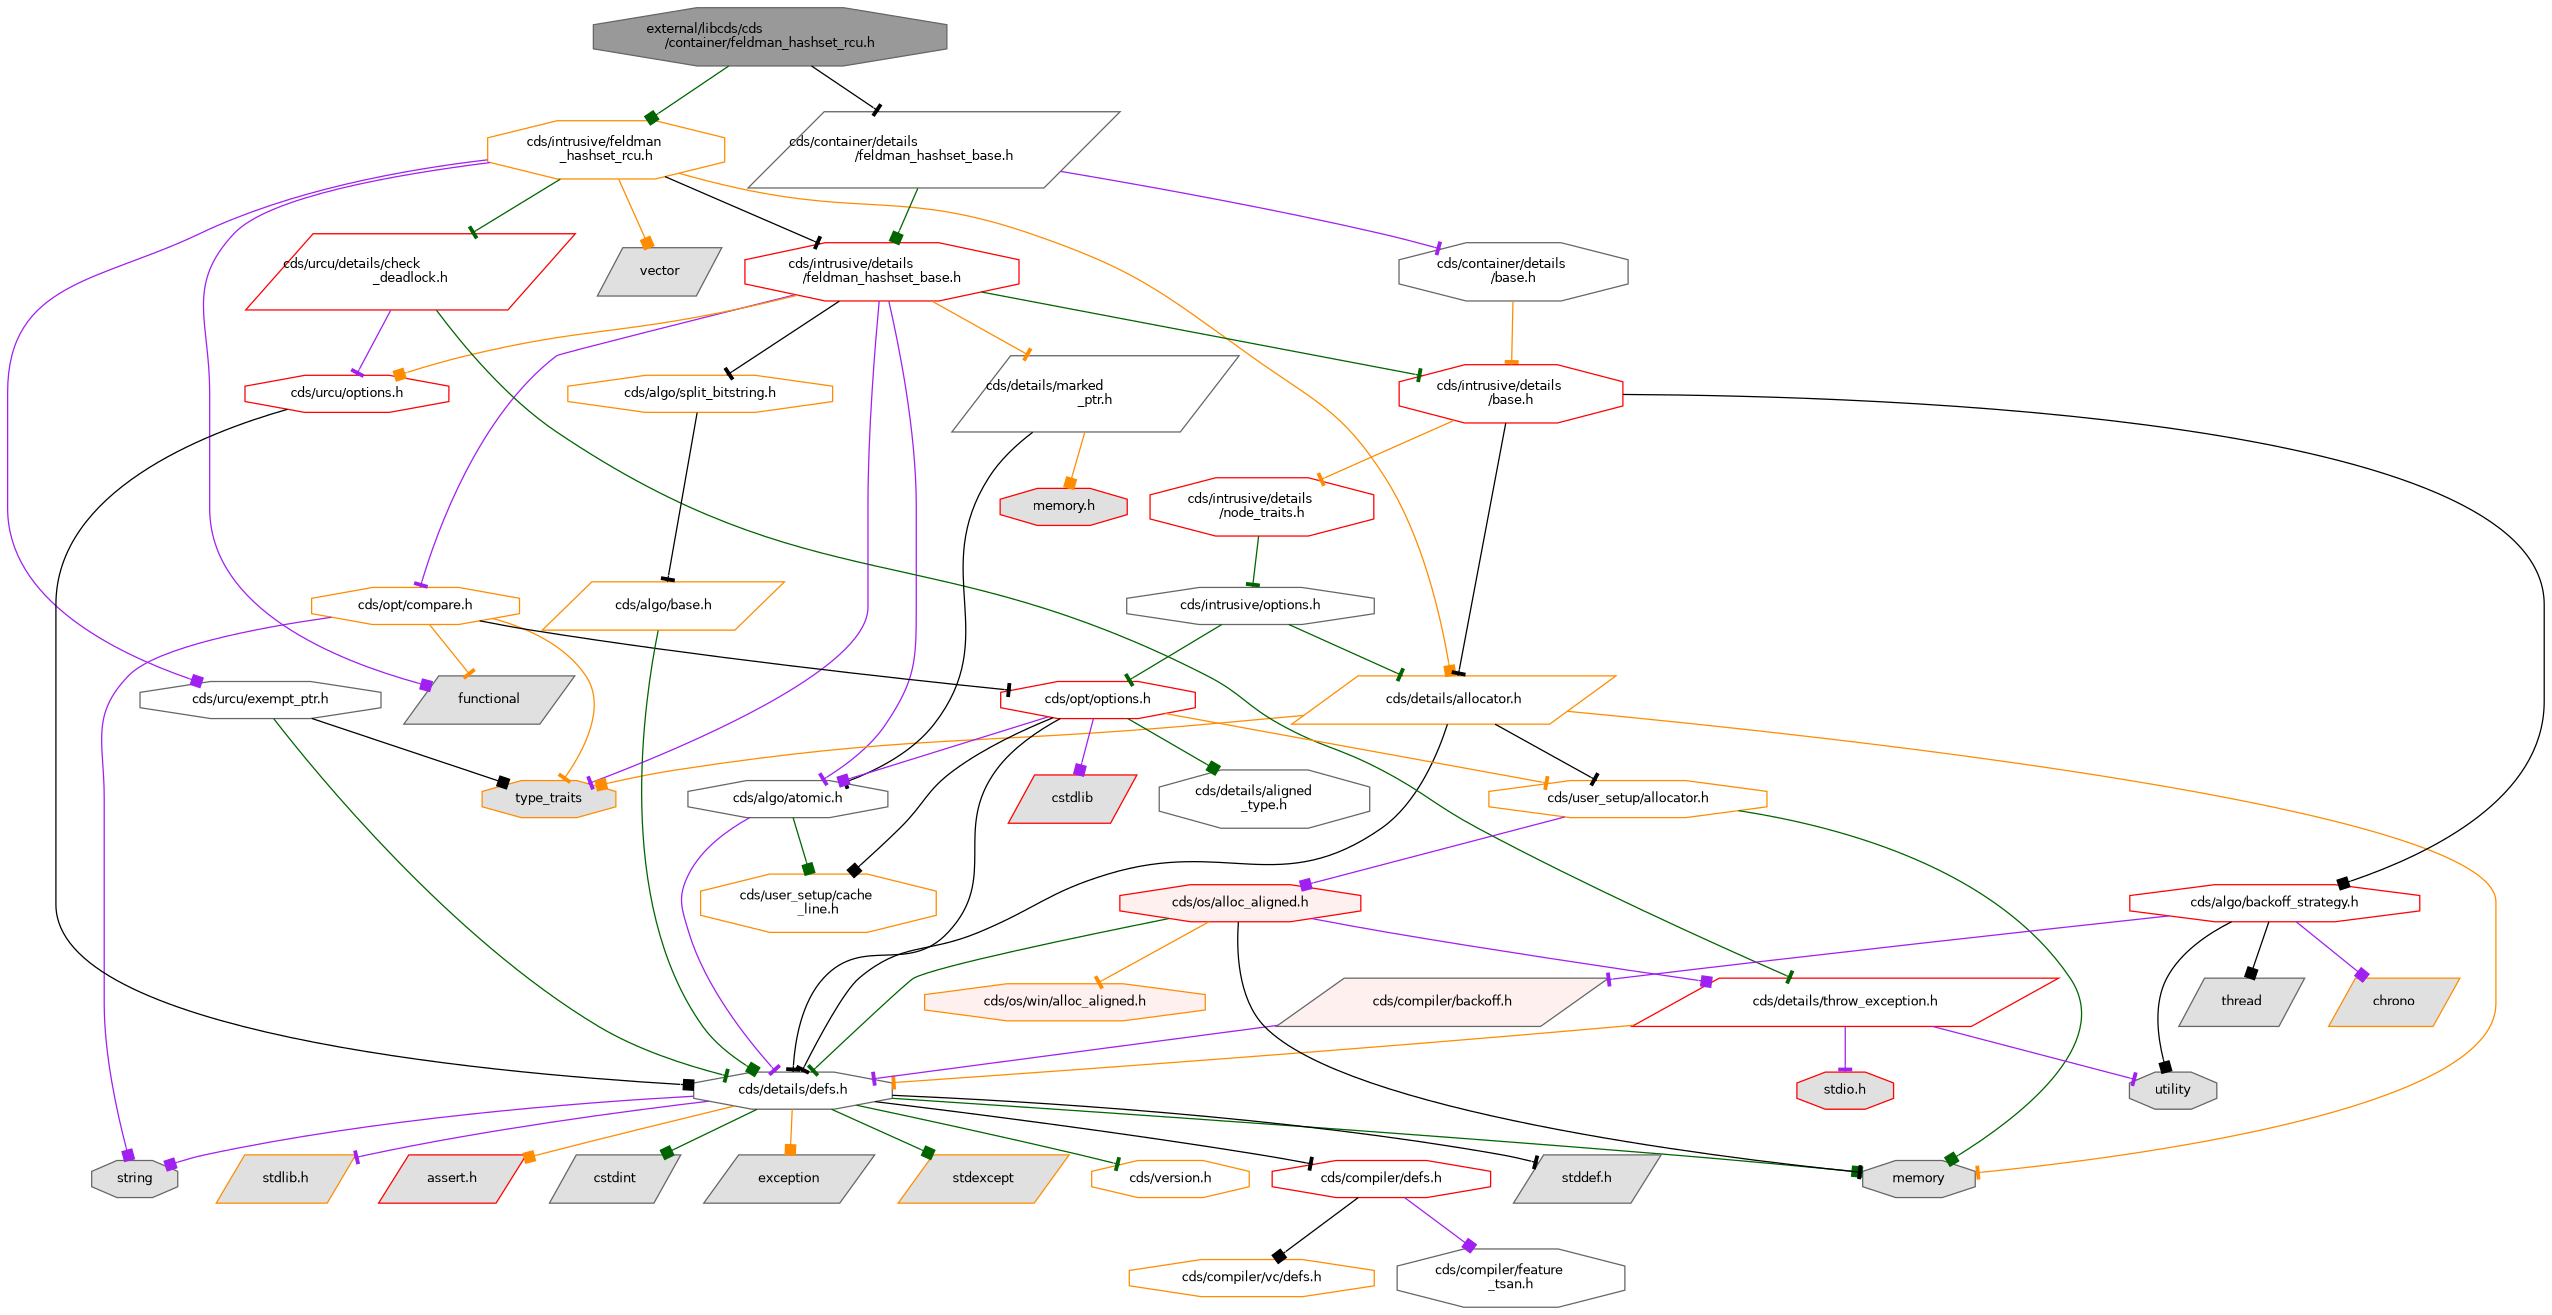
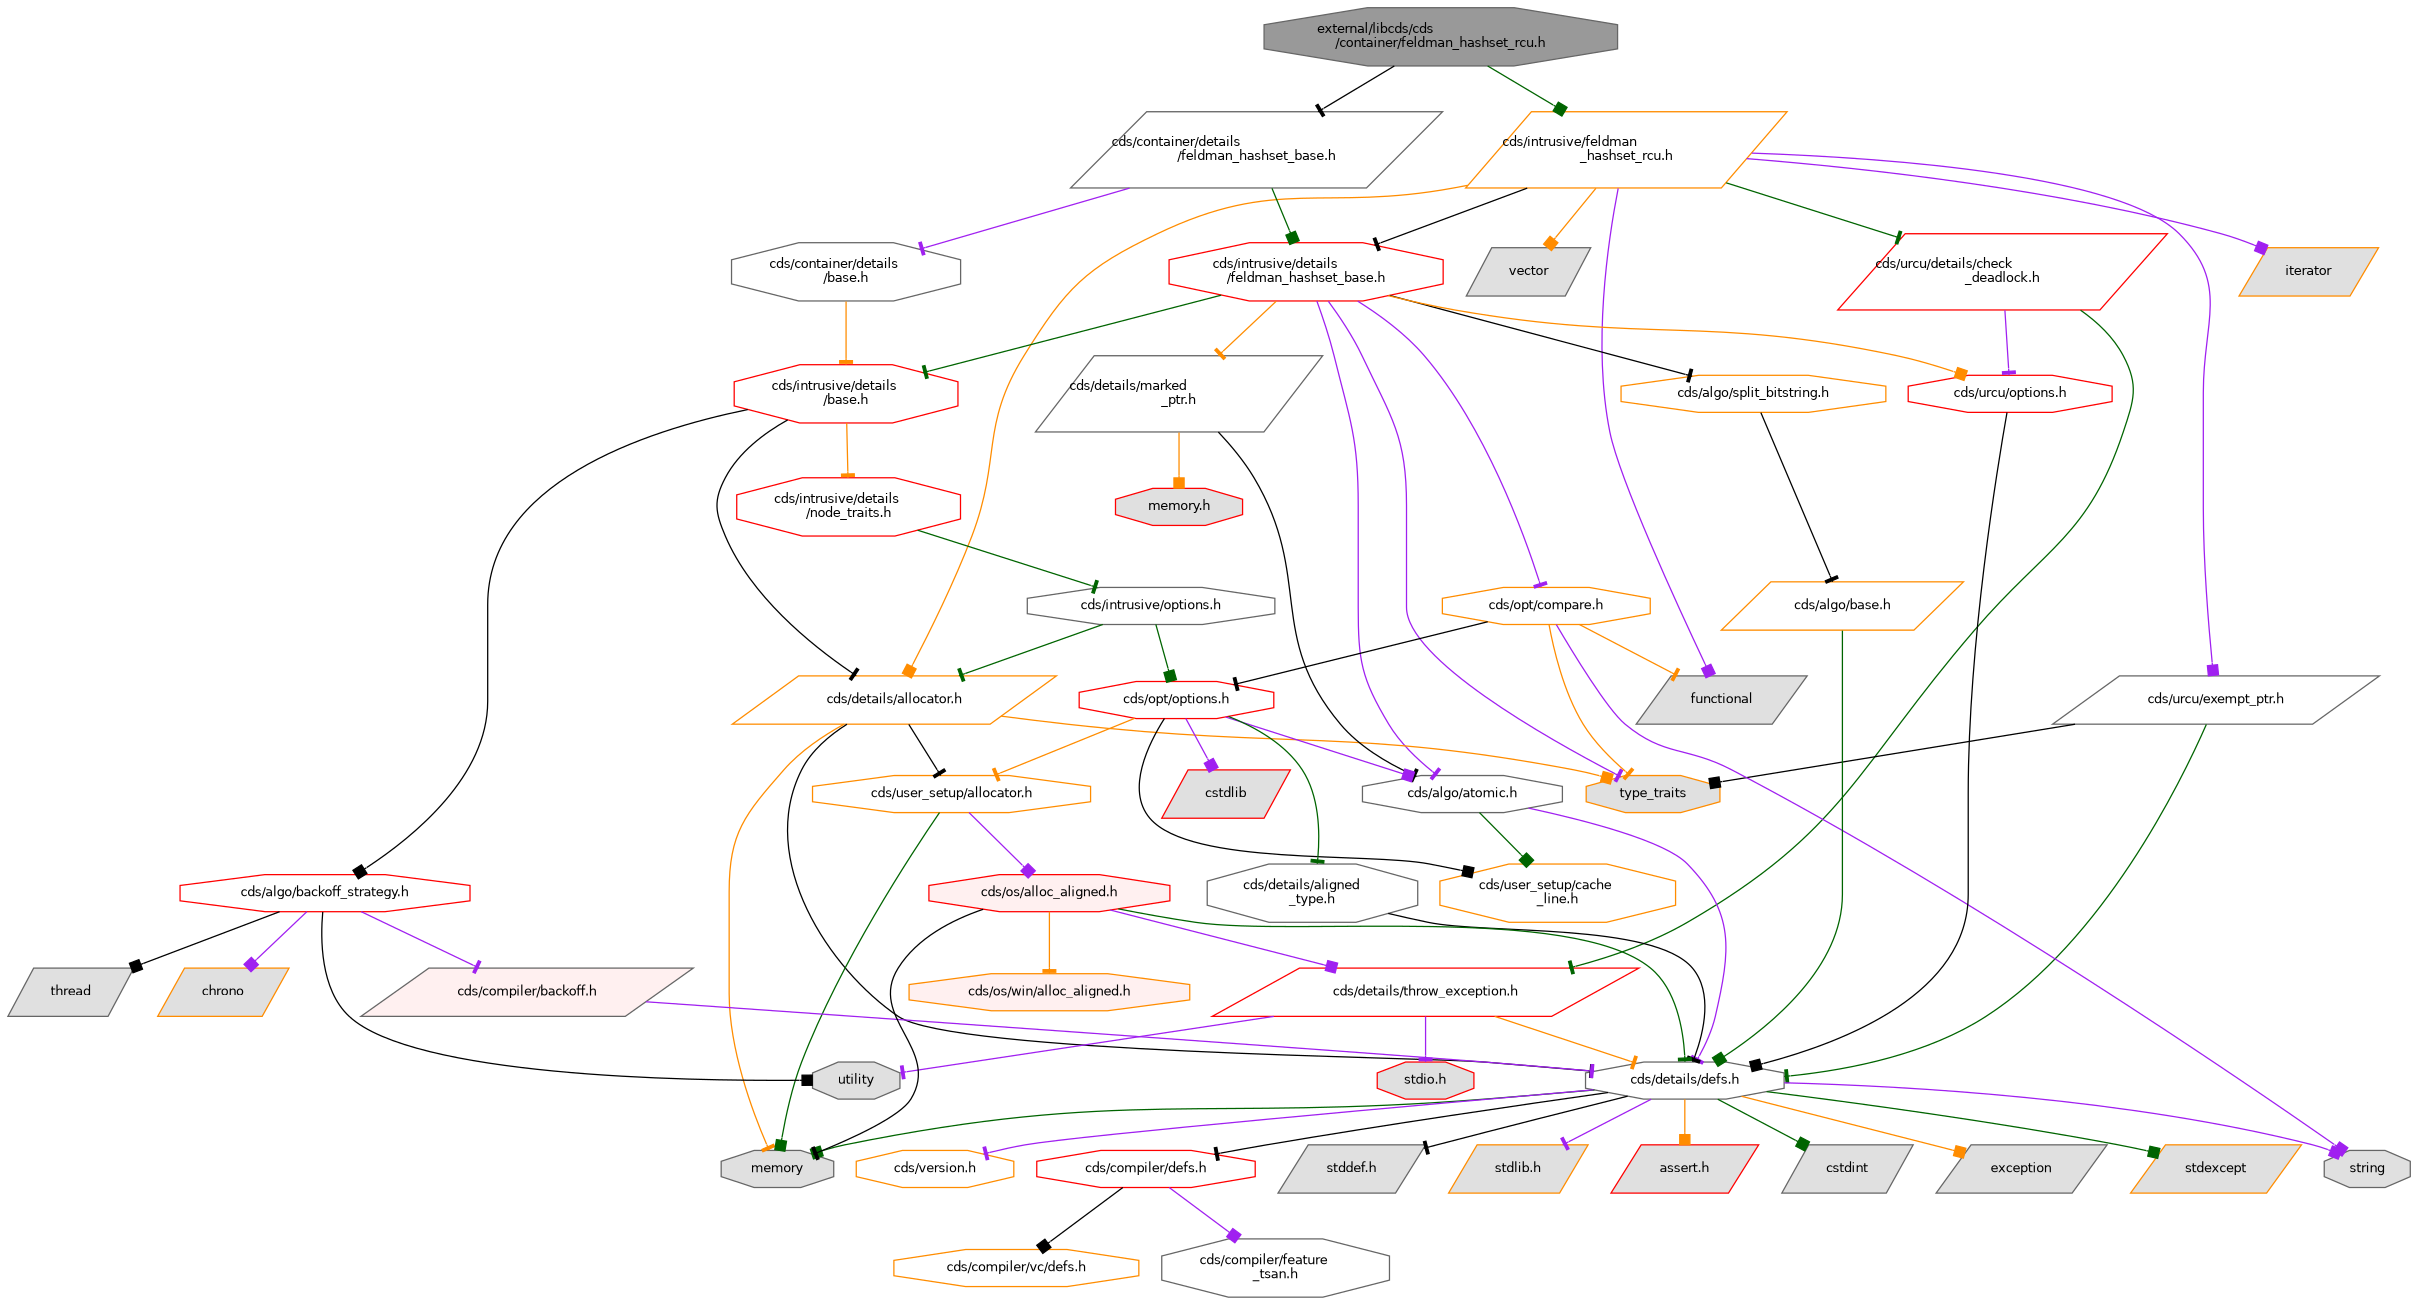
node "cds/intrusive/feldman _hashset_rcu.h": shape octagon -> parallelogram
node "iterator": added
edge "cds/intrusive/options.h" -> "cds/opt/options.h": arrowhead tee -> box
node "cds/urcu/exempt_ptr.h": shape octagon -> parallelogram
edge "cds/opt/options.h" -> "cds/details/aligned _type.h": arrowhead box -> tee
edge "cds/opt/options.h" -> "cds/details/defs.h": now "cds/details/aligned _type.h" -> "cds/details/defs.h"
edge "cds/details/defs.h" -> "cds/version.h": color darkgreen -> purple
